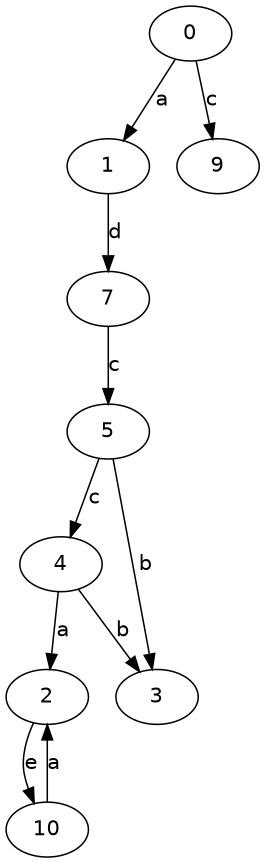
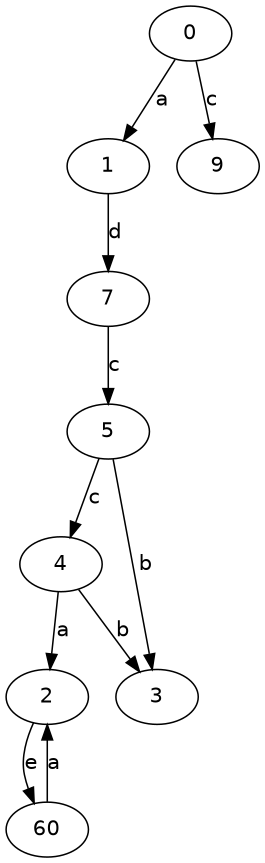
node "10": label "10" -> "60"
